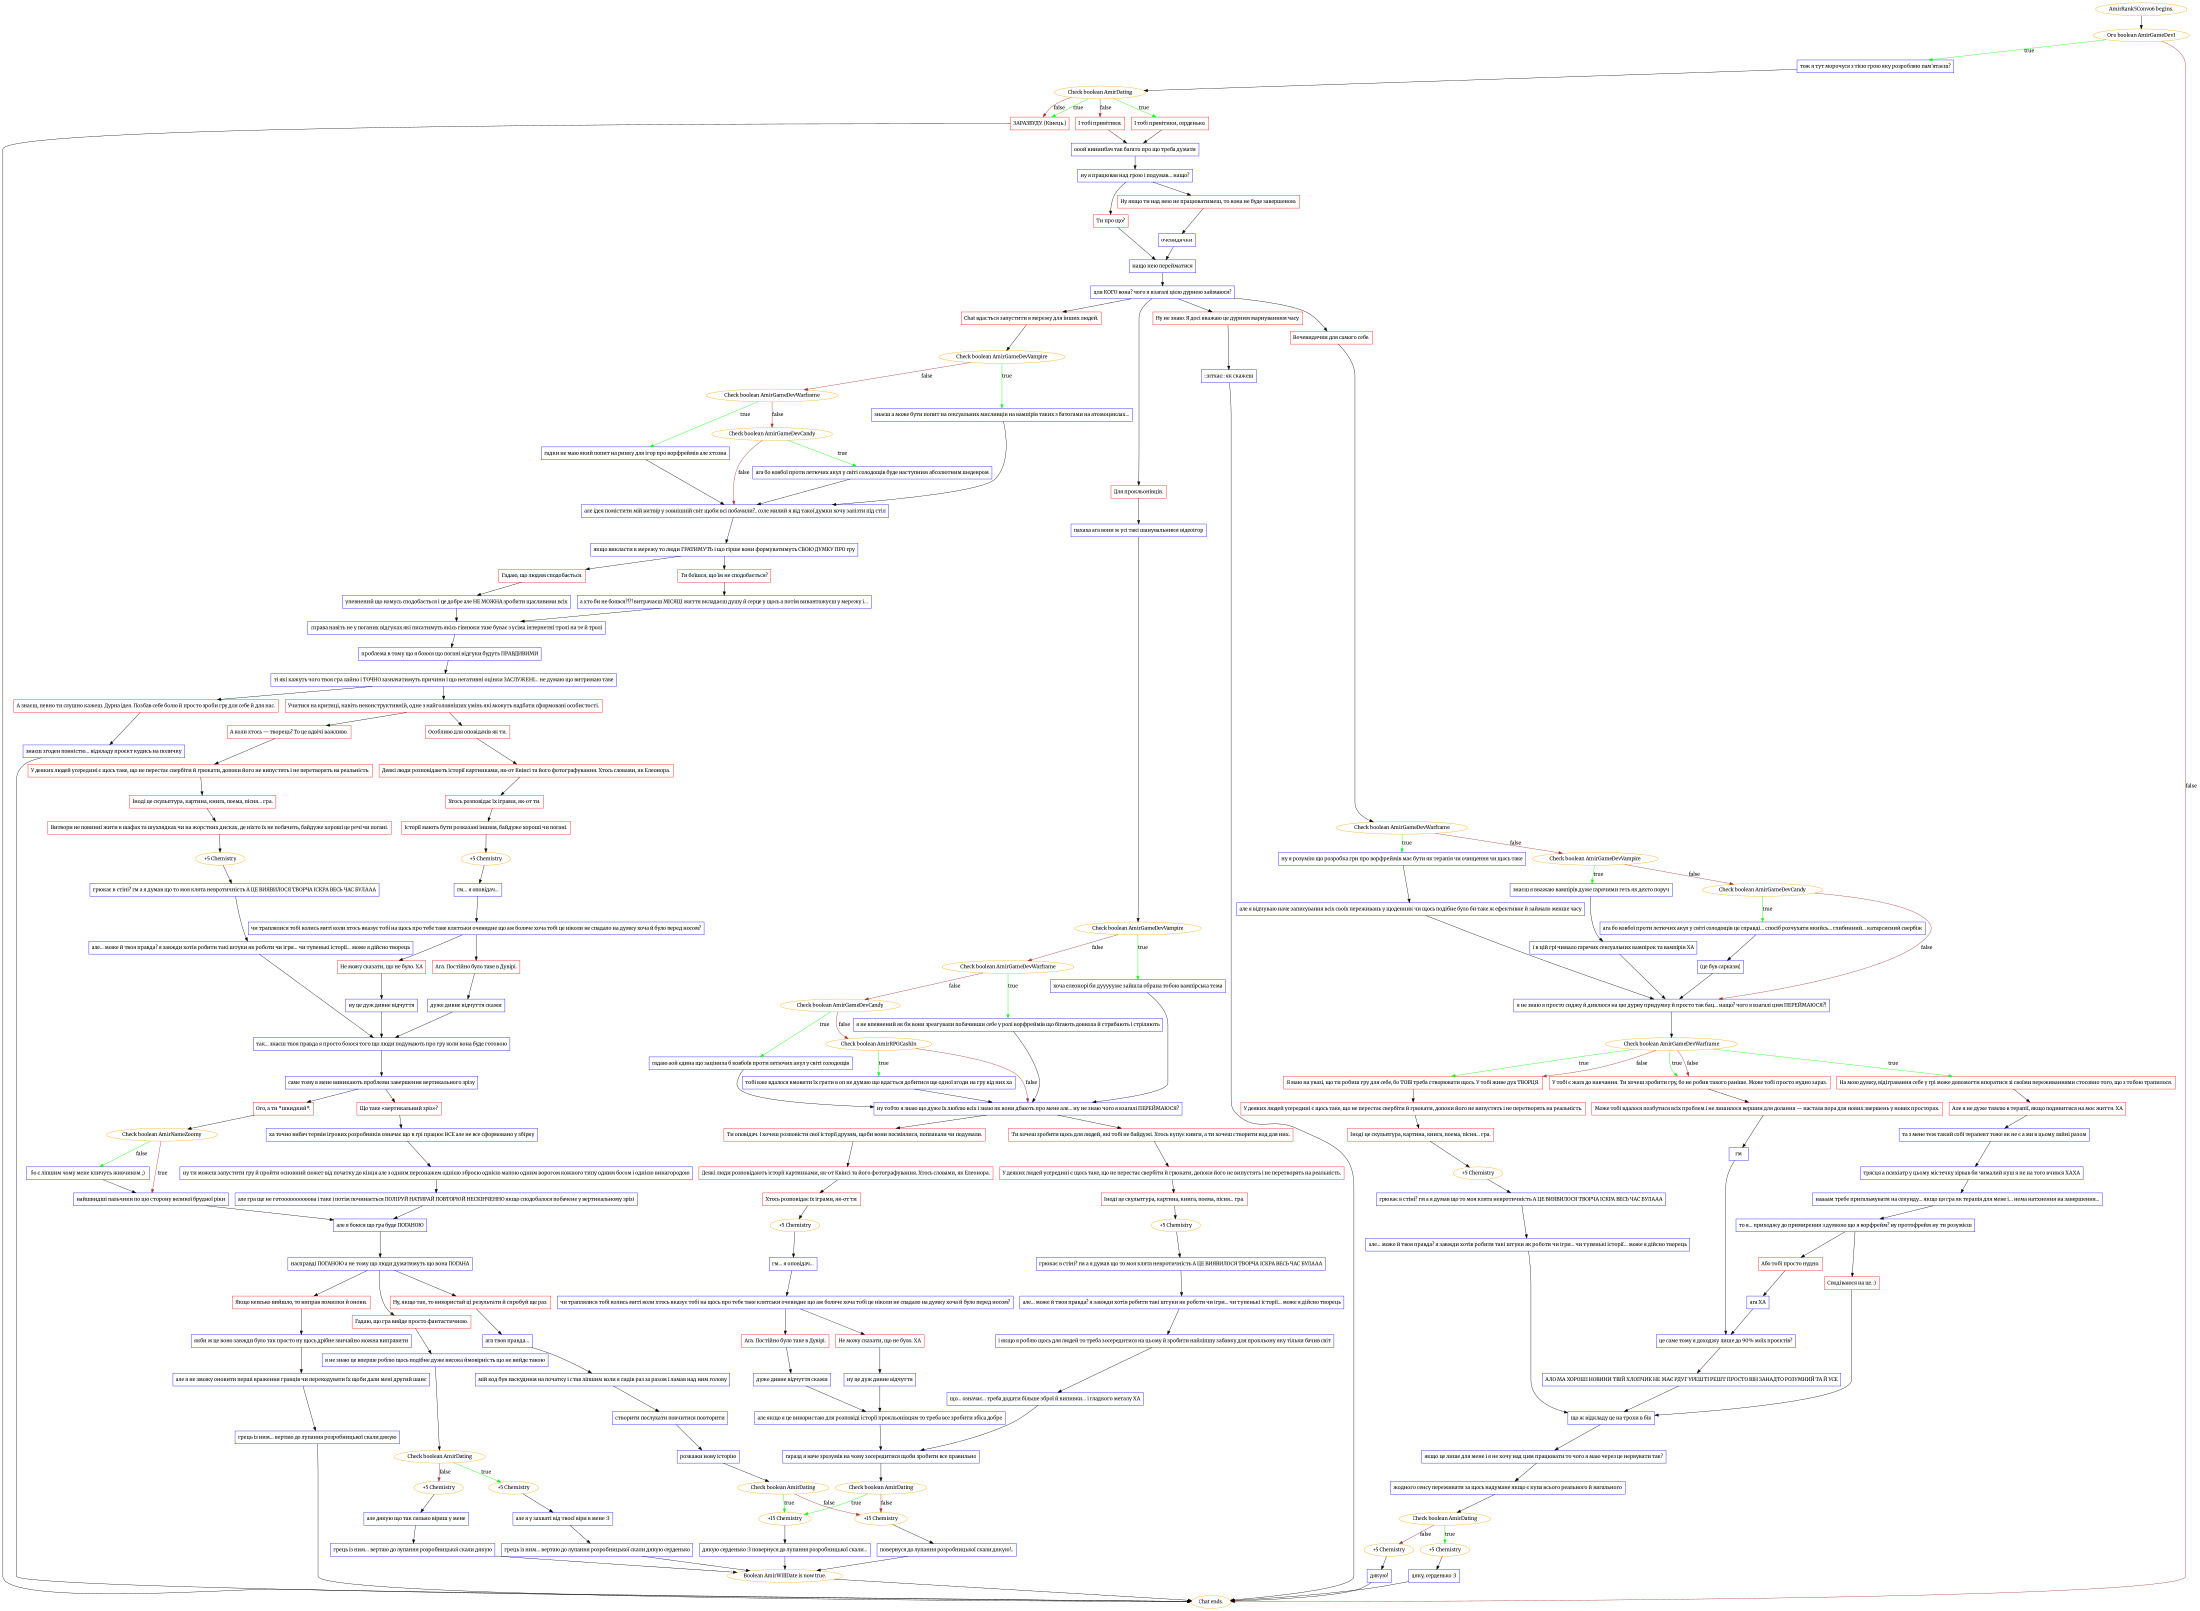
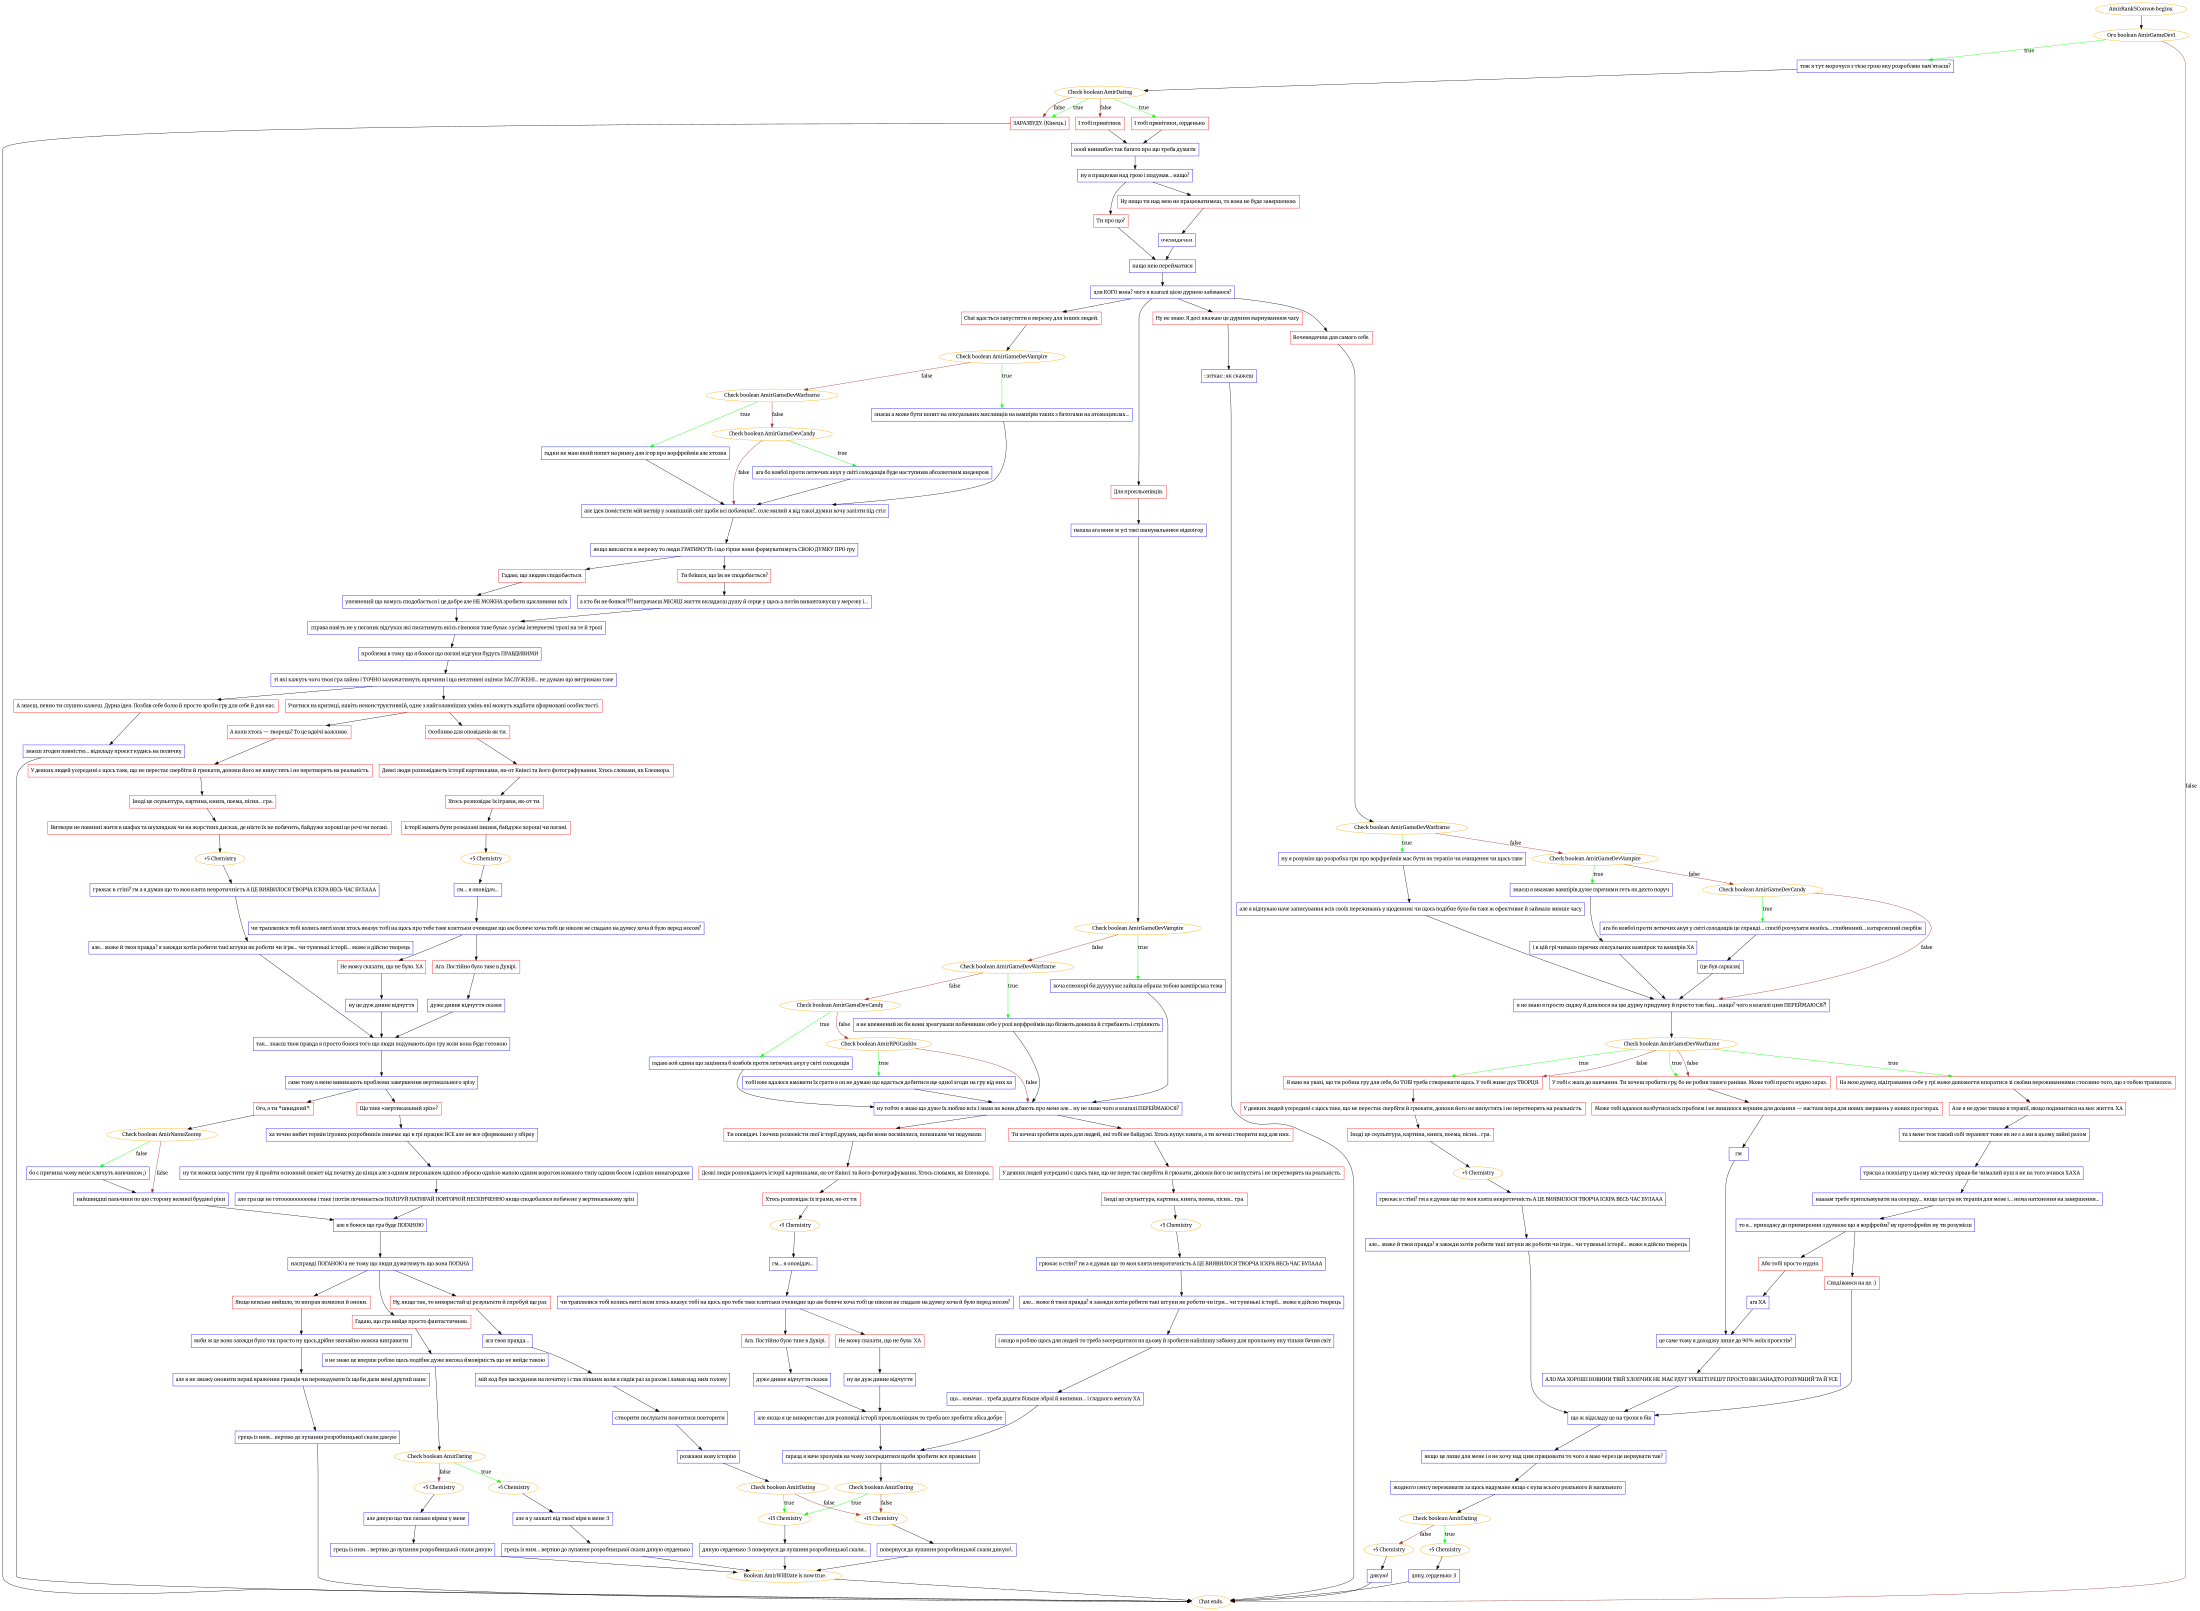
node "бо є ліпшим чому мене кличуть живчиком ;)": label "бо є ліпшим чому мене кличуть живчиком ;)" -> "бо є причина чому мене кличуть живчиком ;)"
edge "Check boolean AmirNameZoomy" -> "найшвидші пальчики по цю сторону великої брудної ріки": label "true" -> "false"
